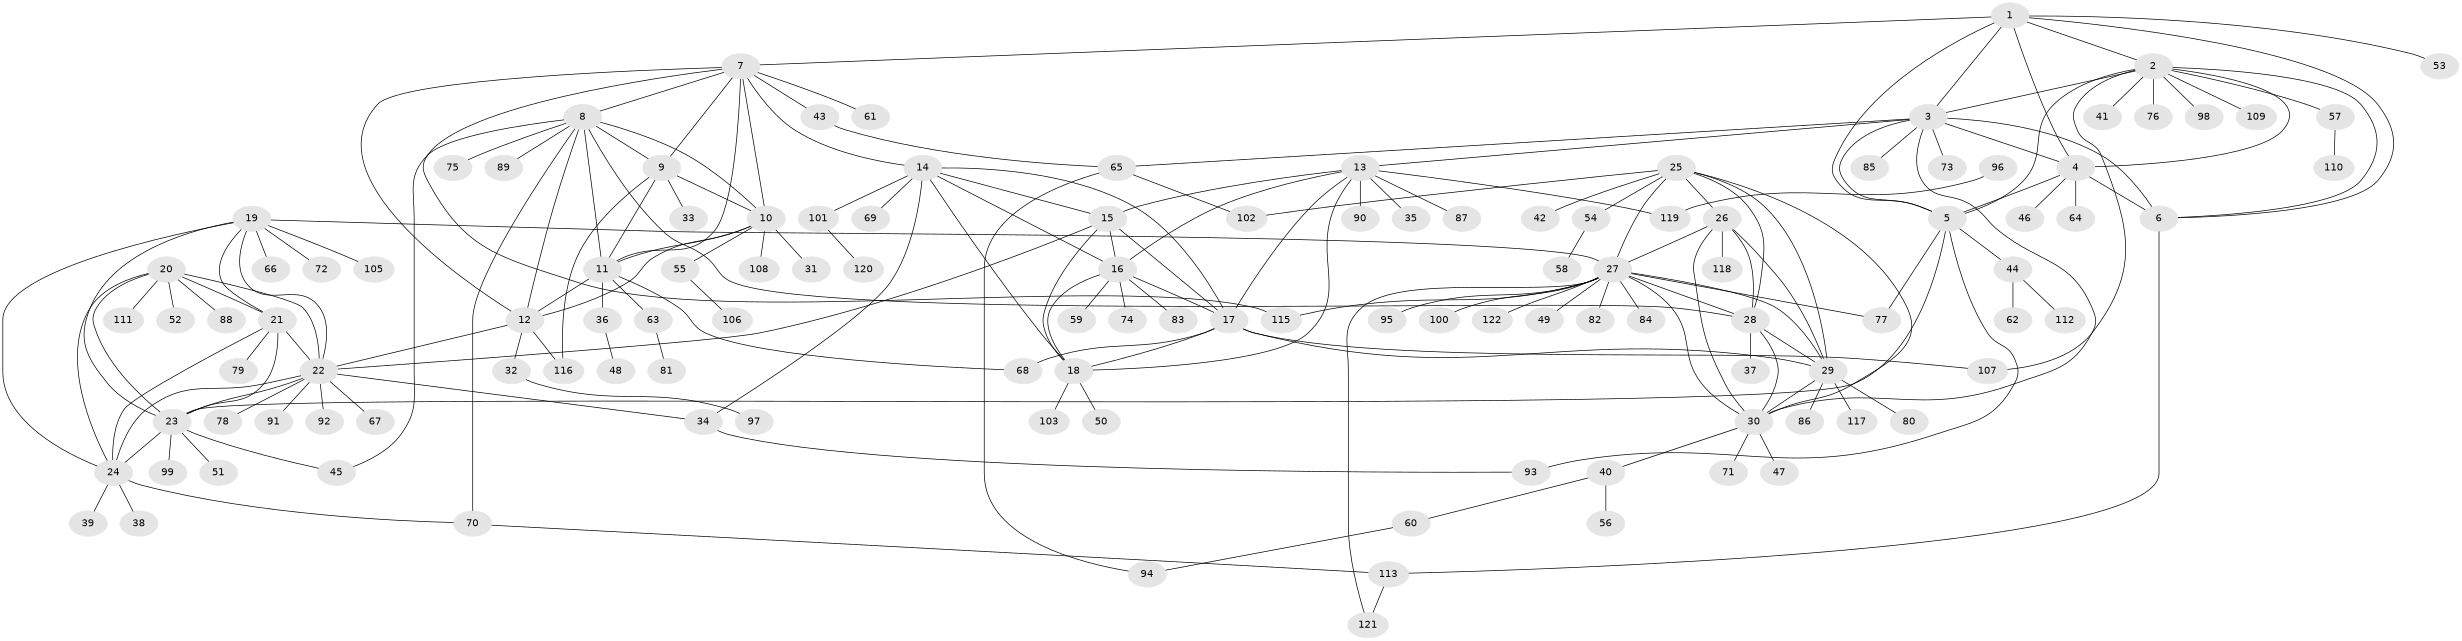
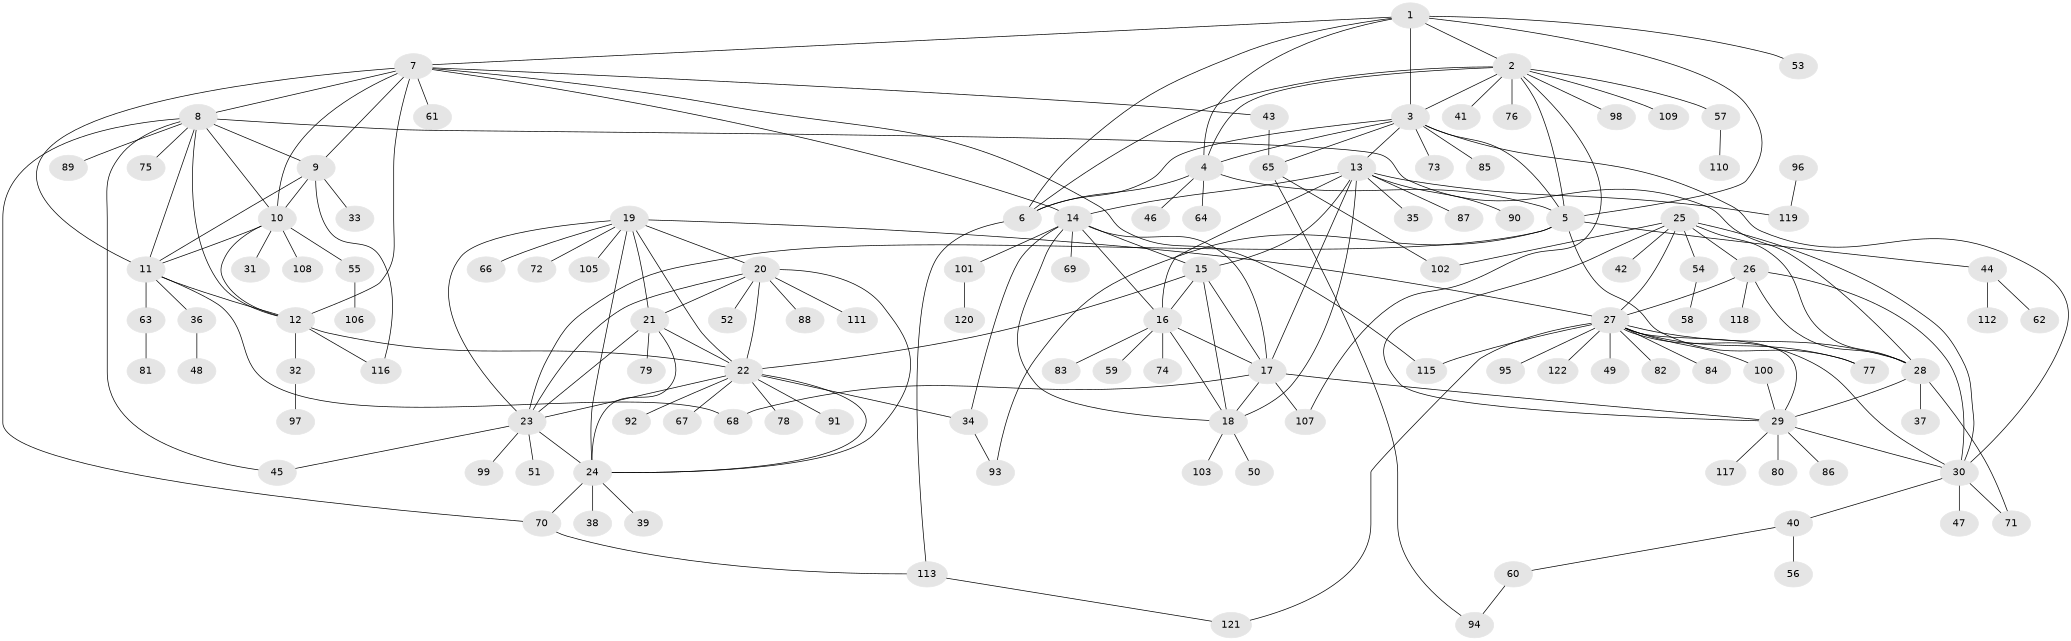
edge "13" -- "14": added
edge "19" -- "20": added
edge "26" -- "29": now "100" -- "29"
edge "28" -- "30": now "28" -- "71"
